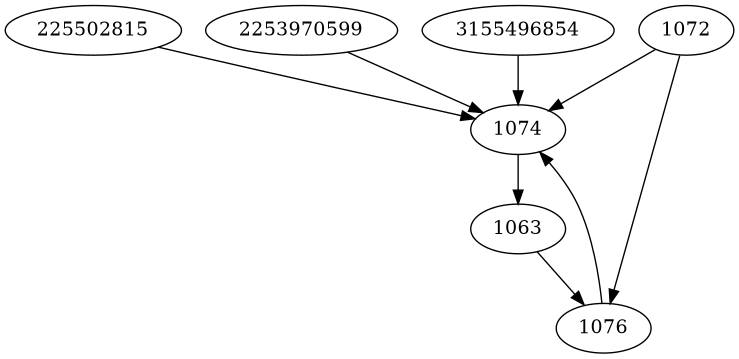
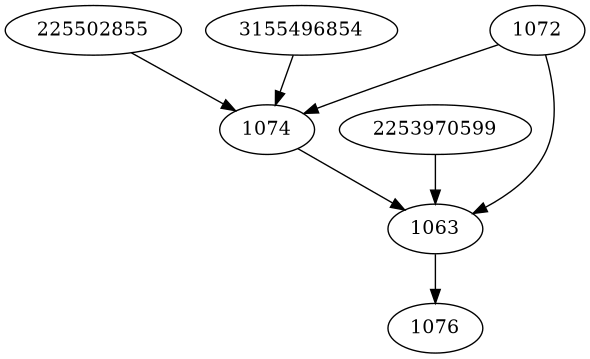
node "225502815": label "225502815" -> "225502855"
edge "2253970599" -> "1074": now "2253970599" -> "1063"
edge "1072" -> "1076": now "1072" -> "1063"
edge "1076" -> "1074": removed
